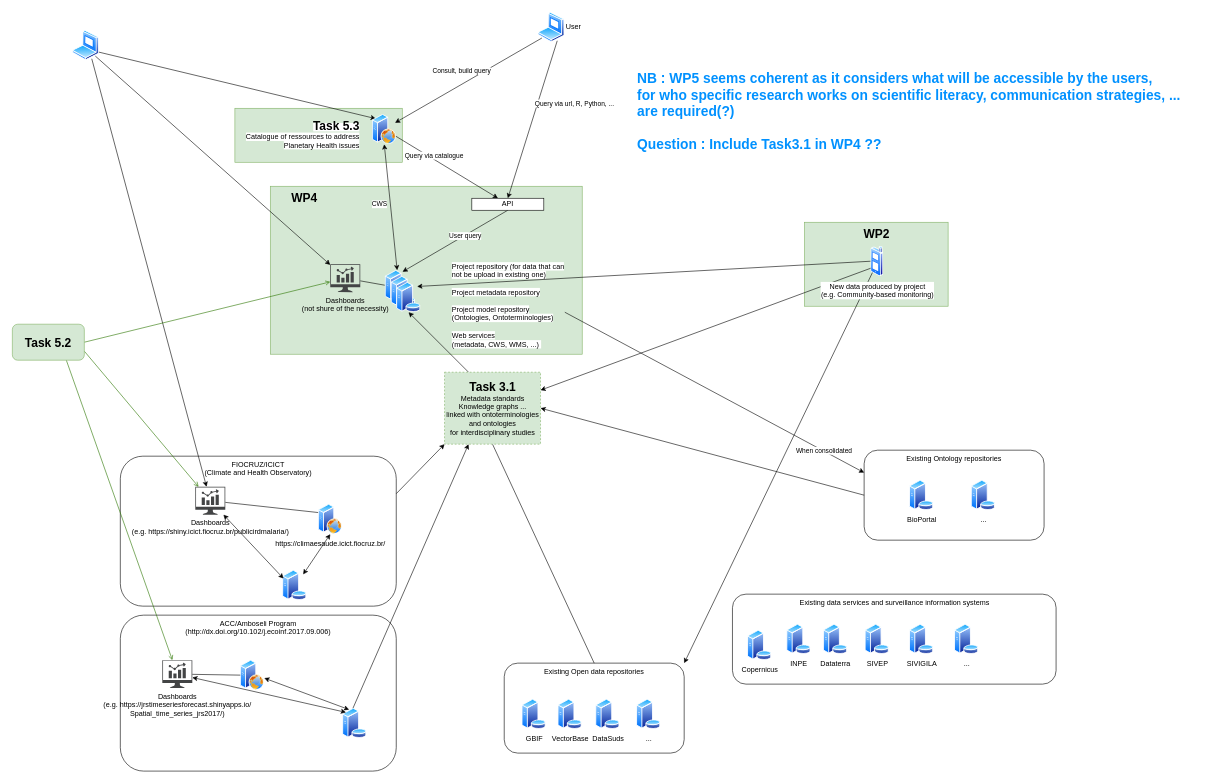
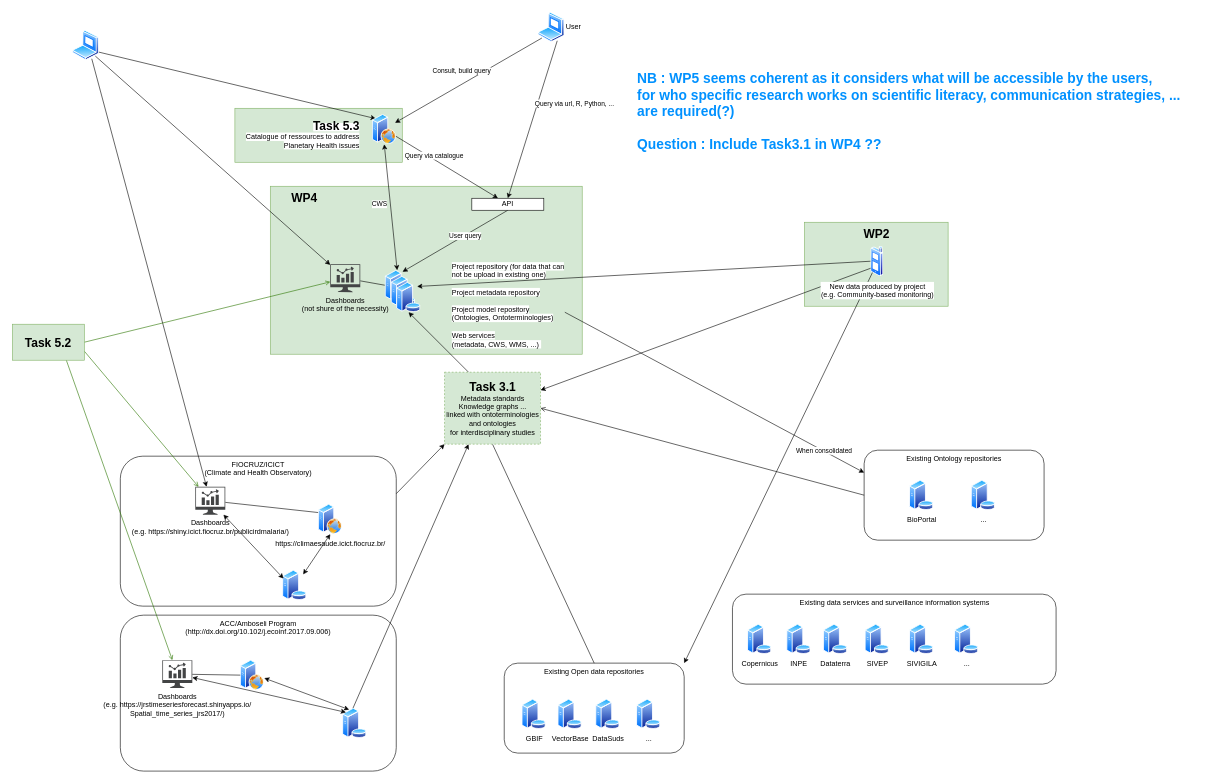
node "Task 5.2": shape rounded rectangle -> rectangle
edge "Existing Ontology repositories" -> "Task 3.1 Metadata standards Knowledge graphs ... linked with ontoterminologies and ontologies for interdisciplinary studies": arrowhead classic -> open
node "Copernicus": moved (760, 645) -> (760, 639)
